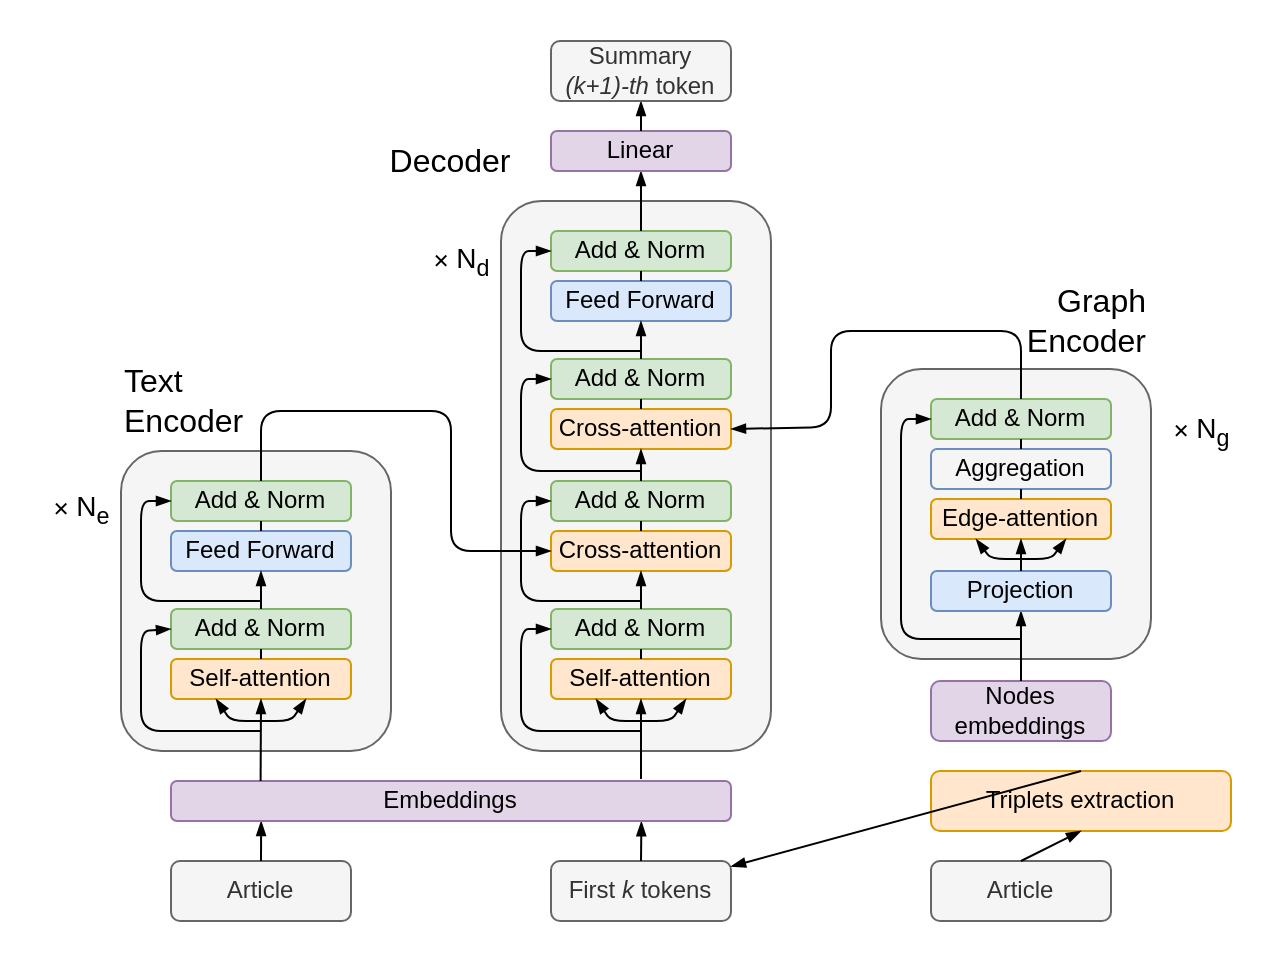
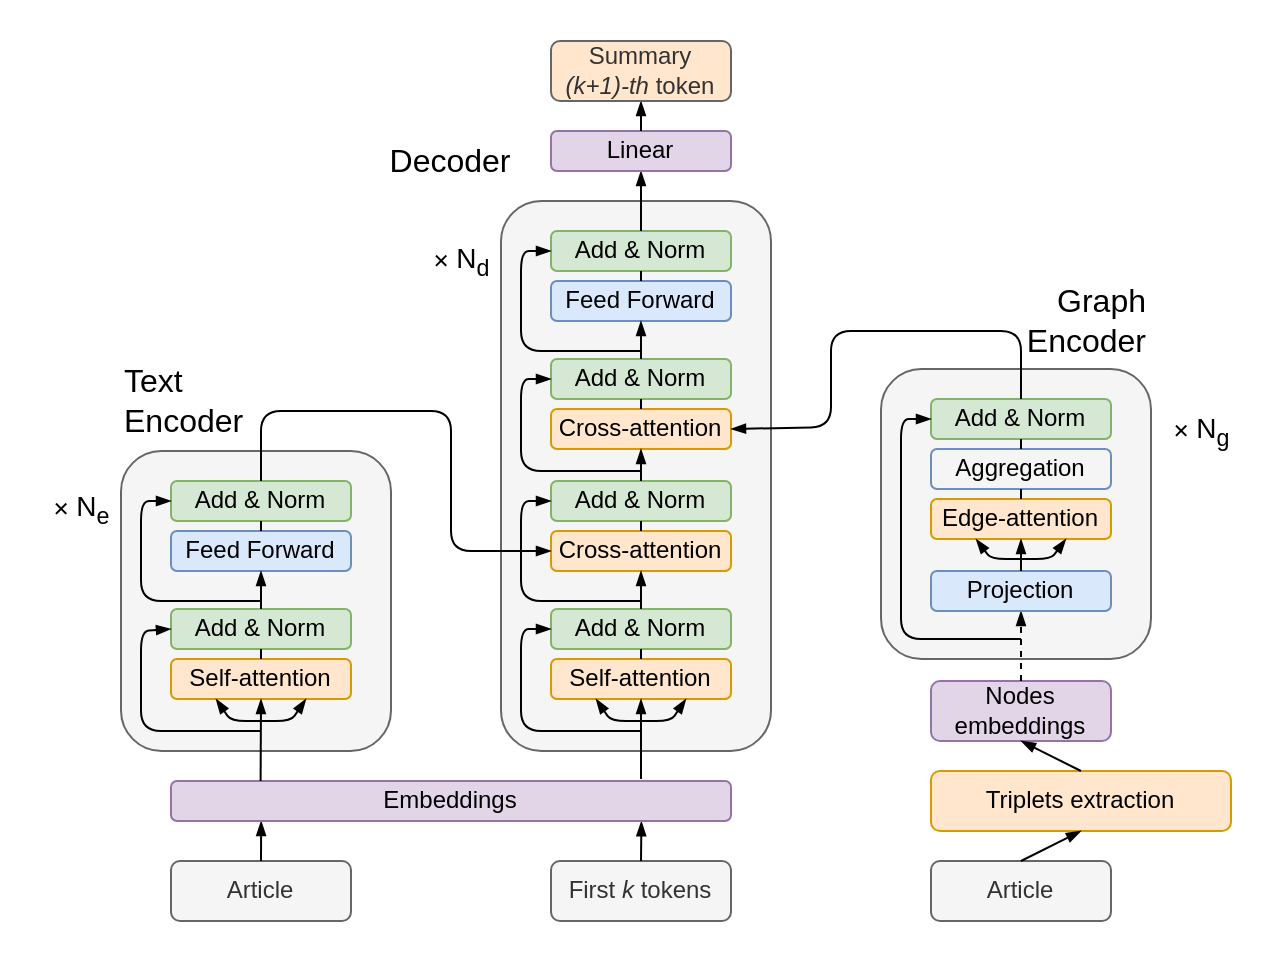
node "Summary (k+1)-th token": fillcolor #f5f5f5 -> #ffe6cc
edge "Nodes embeddings" -> "Projection": style solid -> dashed
edge "Triplets extraction" -> "First k tokens": now "Triplets extraction" -> "Nodes embeddings"
